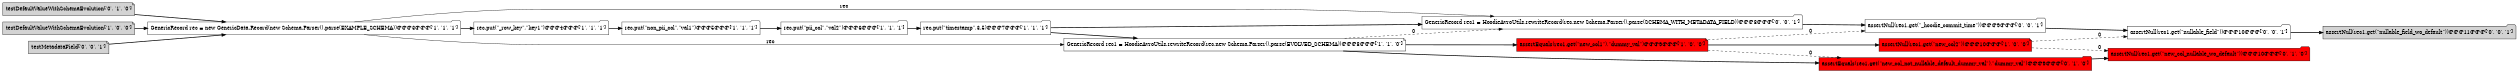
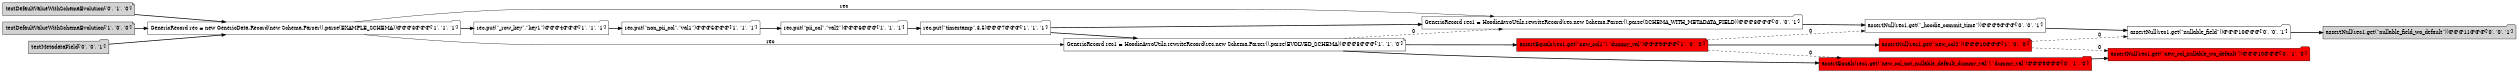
node "testMetadataField['0', '0', '1']": shape note -> folder
